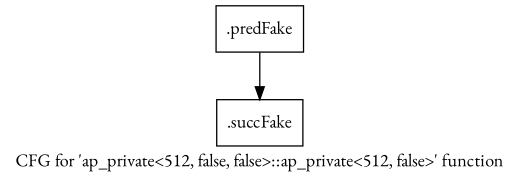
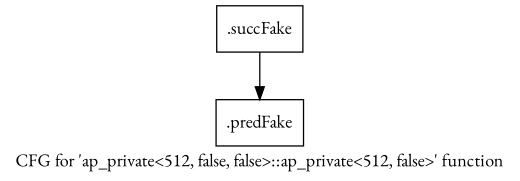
edge ".predFake" -> ".succFake": reversed
